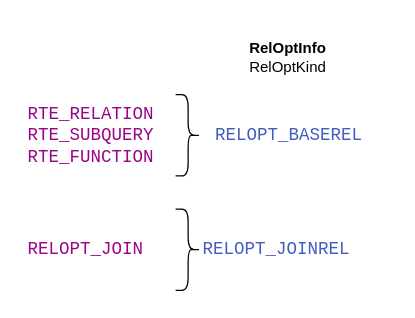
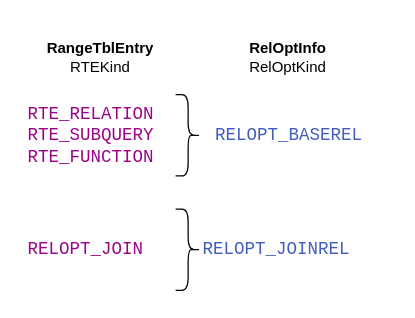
node "RangeTblEntry RTEKind": added
